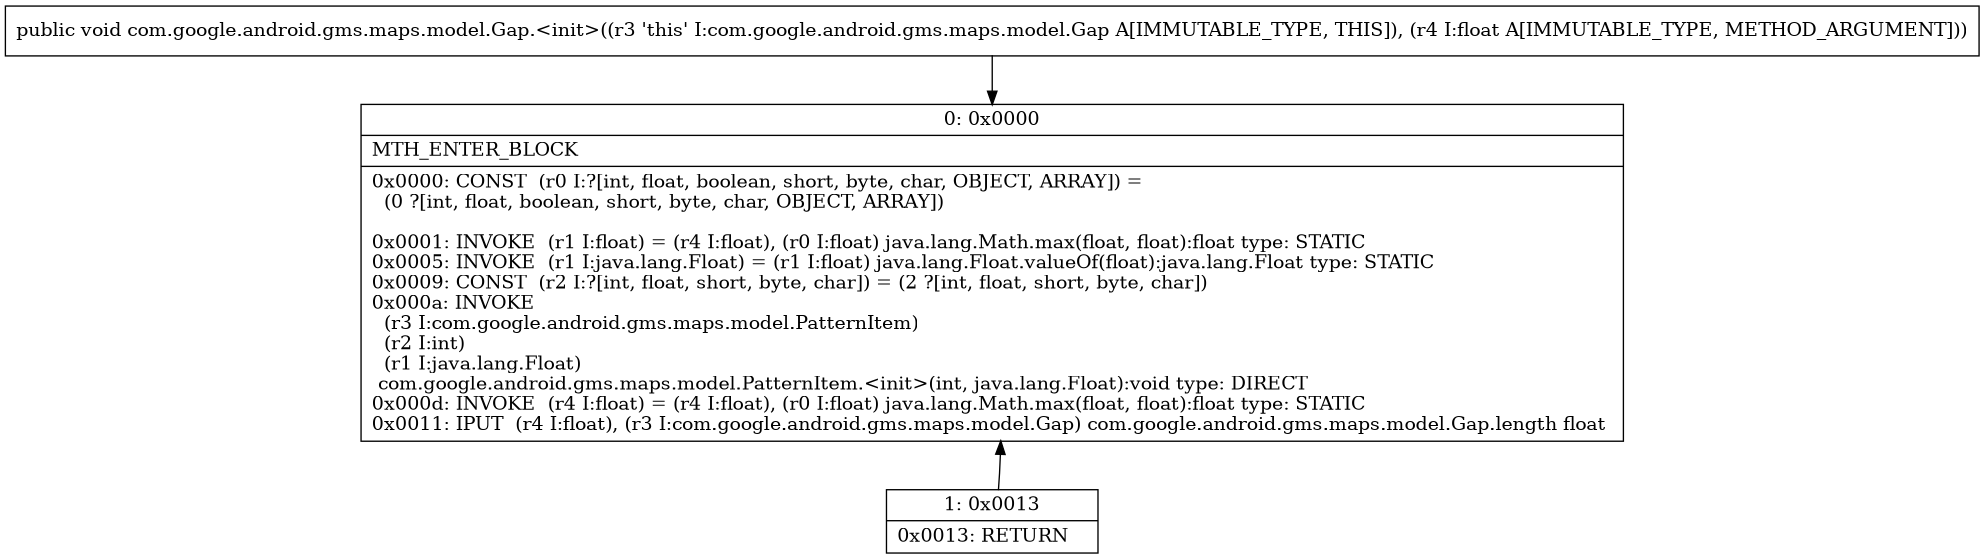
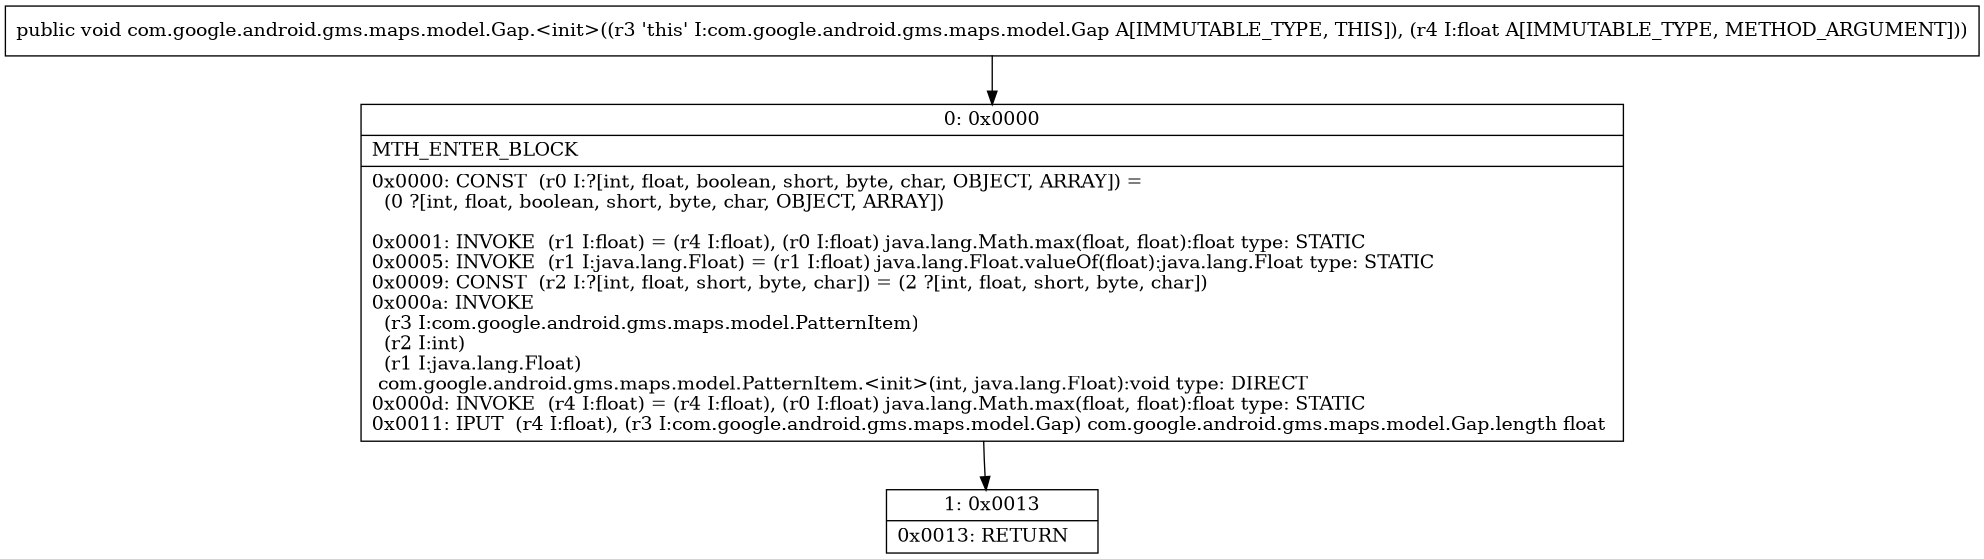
edge "1: 0x0013" -> "0: 0x0000": reversed
